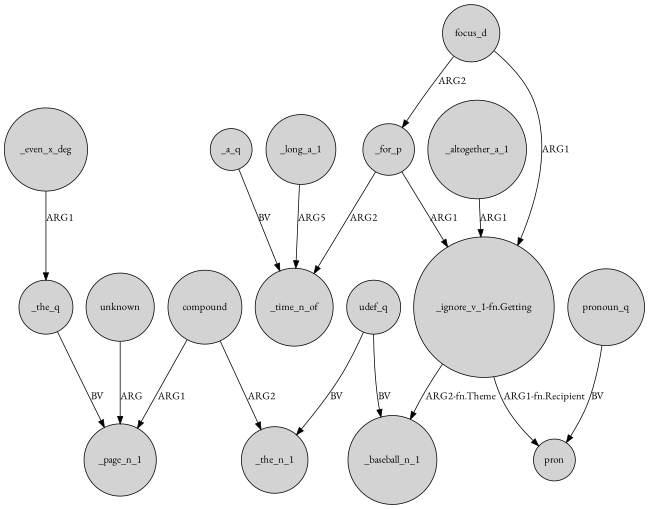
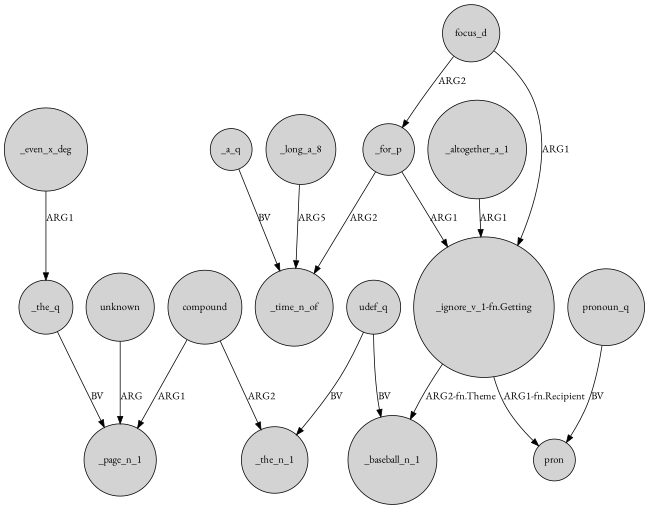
node "_long_a_1": label "_long_a_1" -> "_long_a_8"
